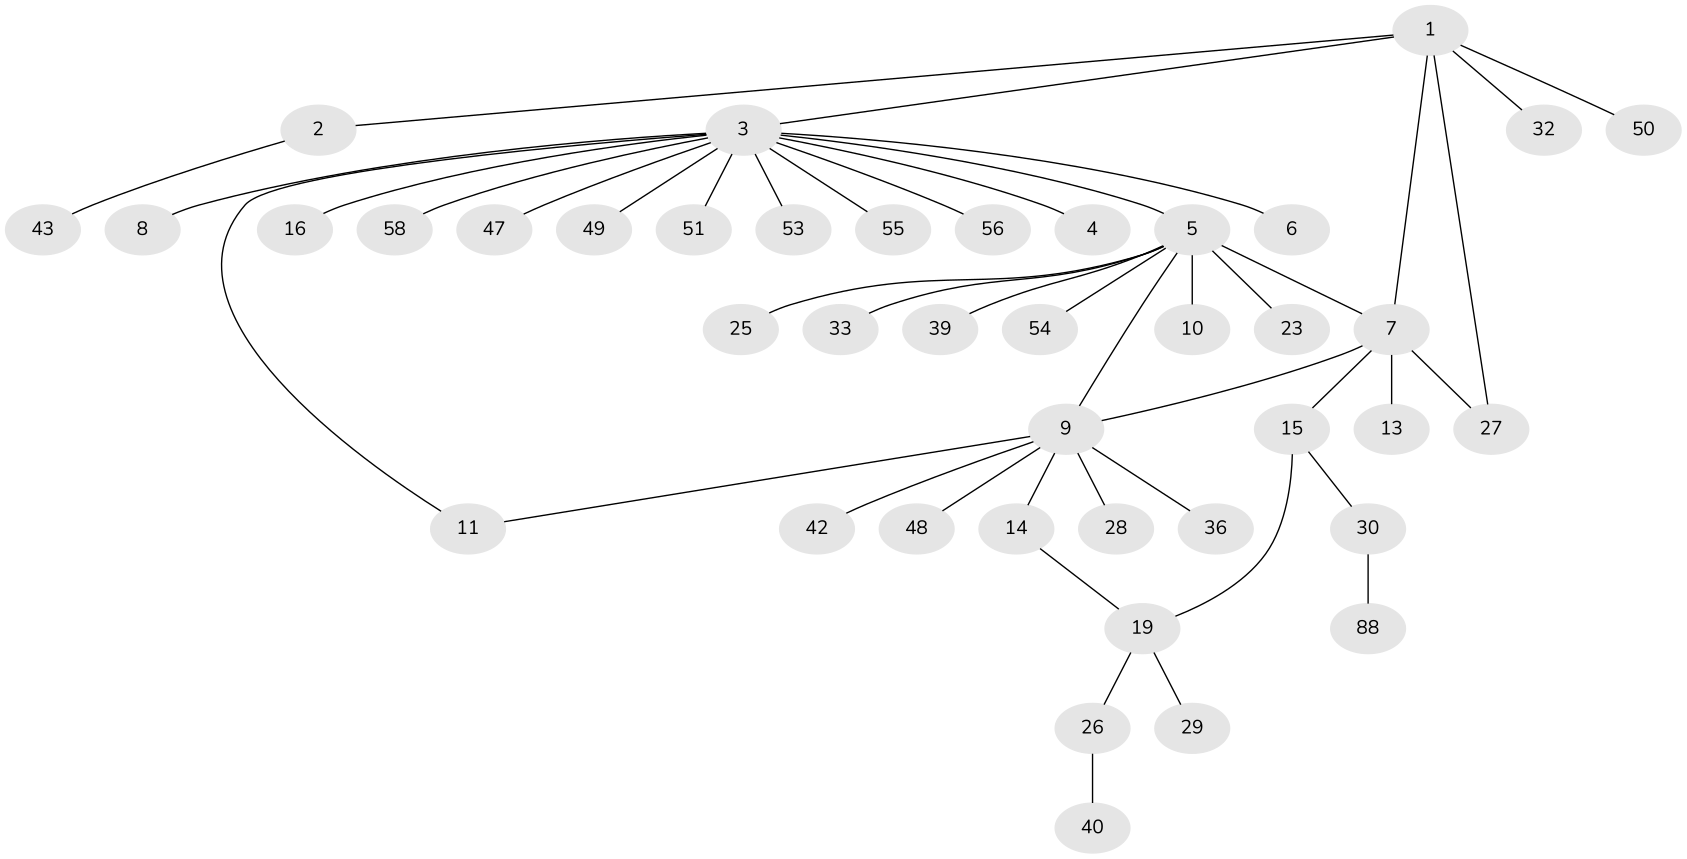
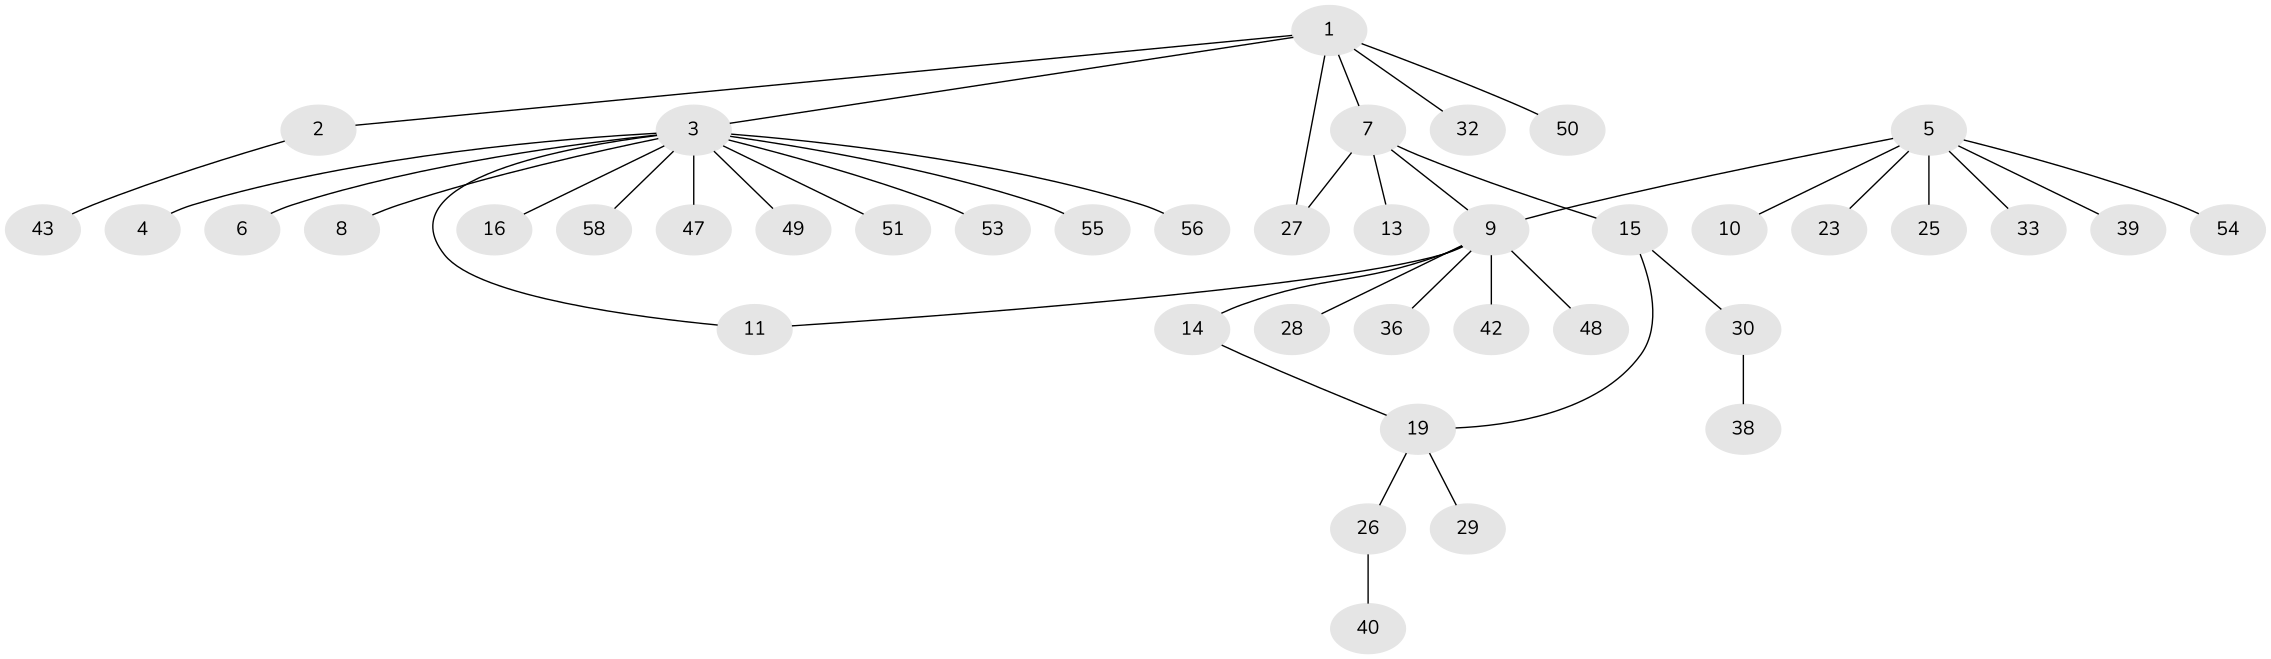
edge "3" -- "5": removed
edge "5" -- "7": removed
node "88": label "88" -> "38"
